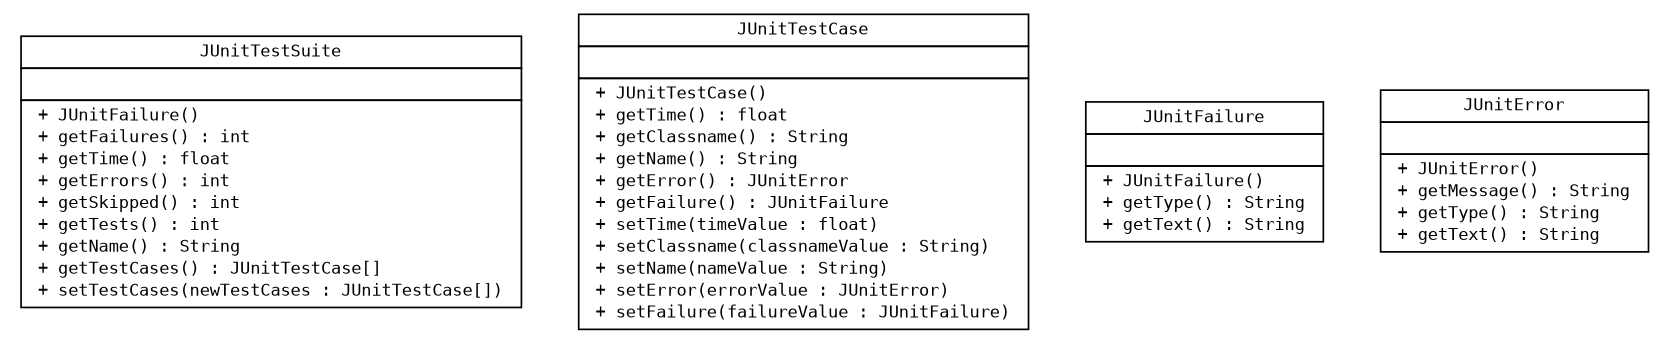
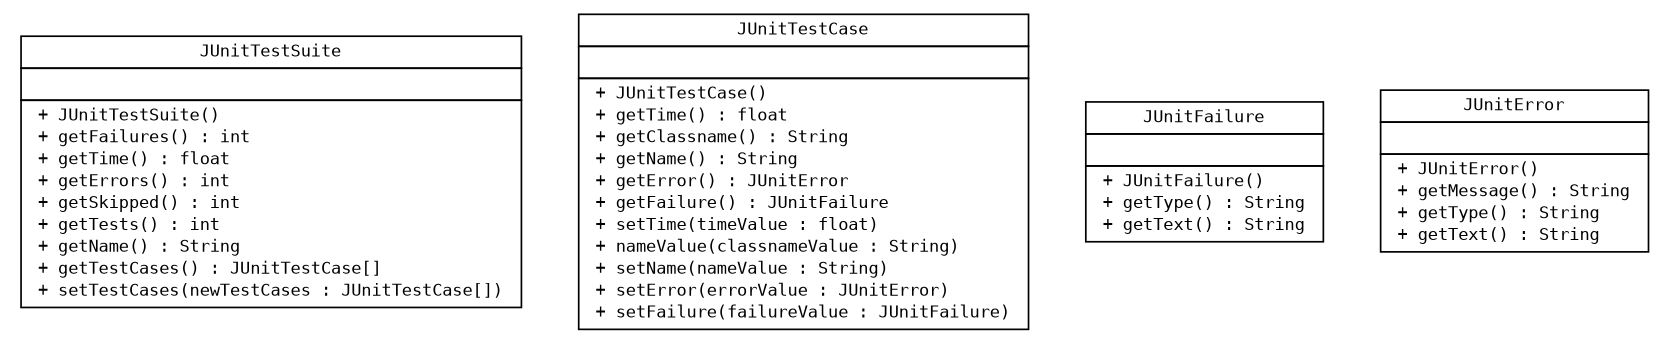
node "JUnitTestSuite": text "+ JUnitFailure()" -> "+ JUnitTestSuite()"
node "JUnitTestCase": text "+ setClassname(classnameValue : String)" -> "+ nameValue(classnameValue : String)"
